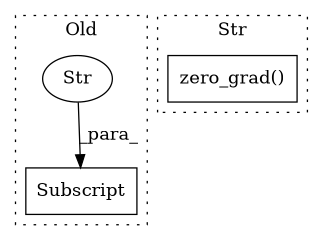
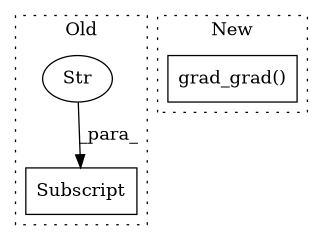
cluster "Str": label "Str" -> "New"
node "zero_grad()": label "zero_grad()" -> "grad_grad()"
